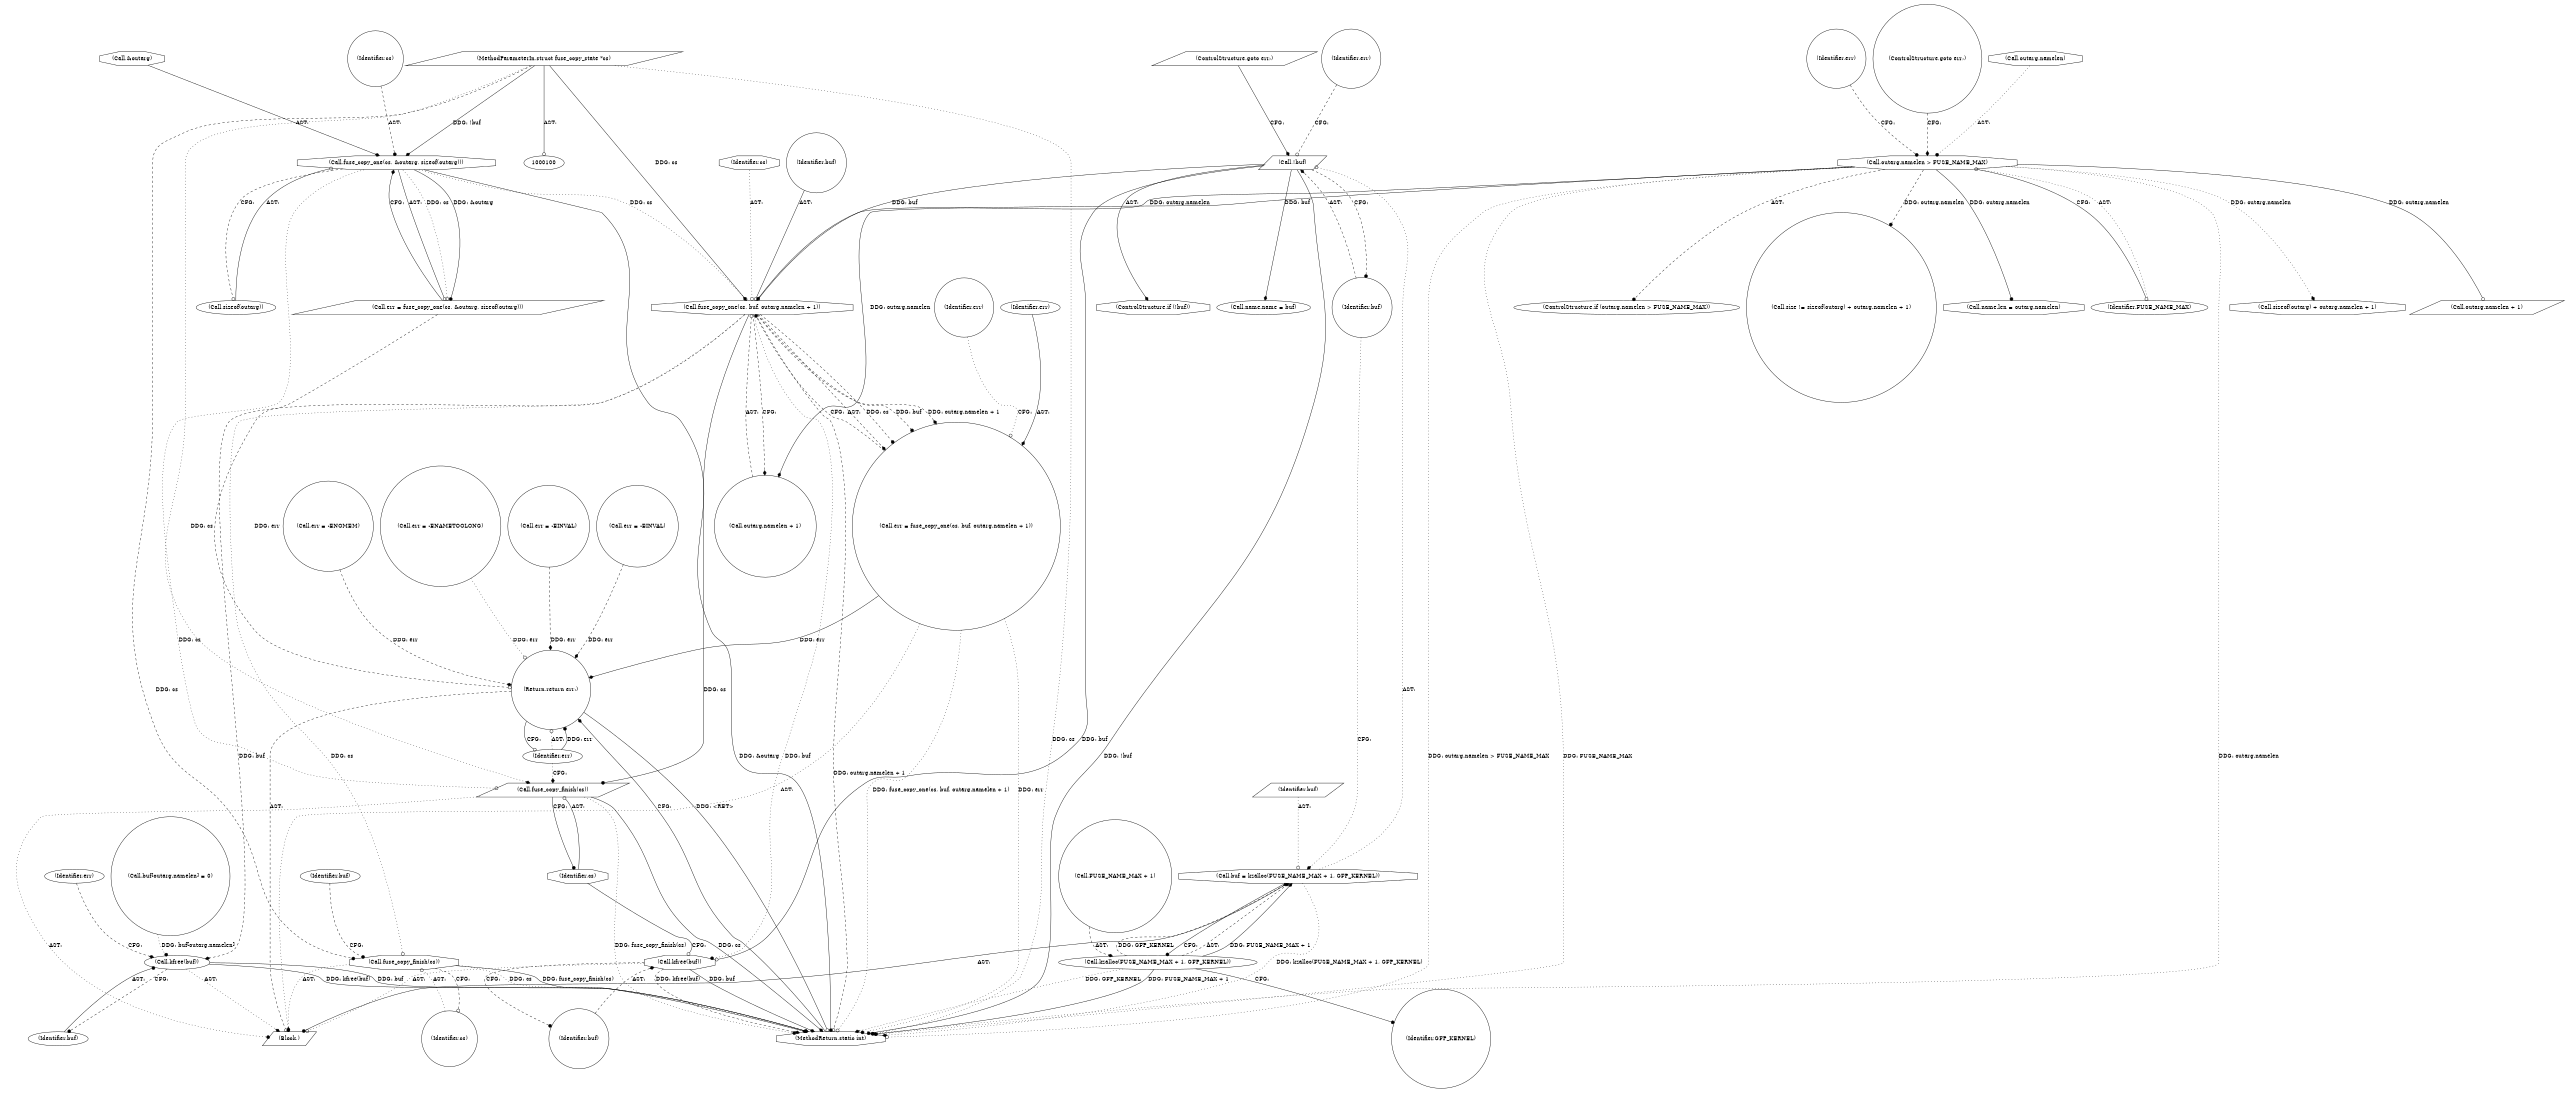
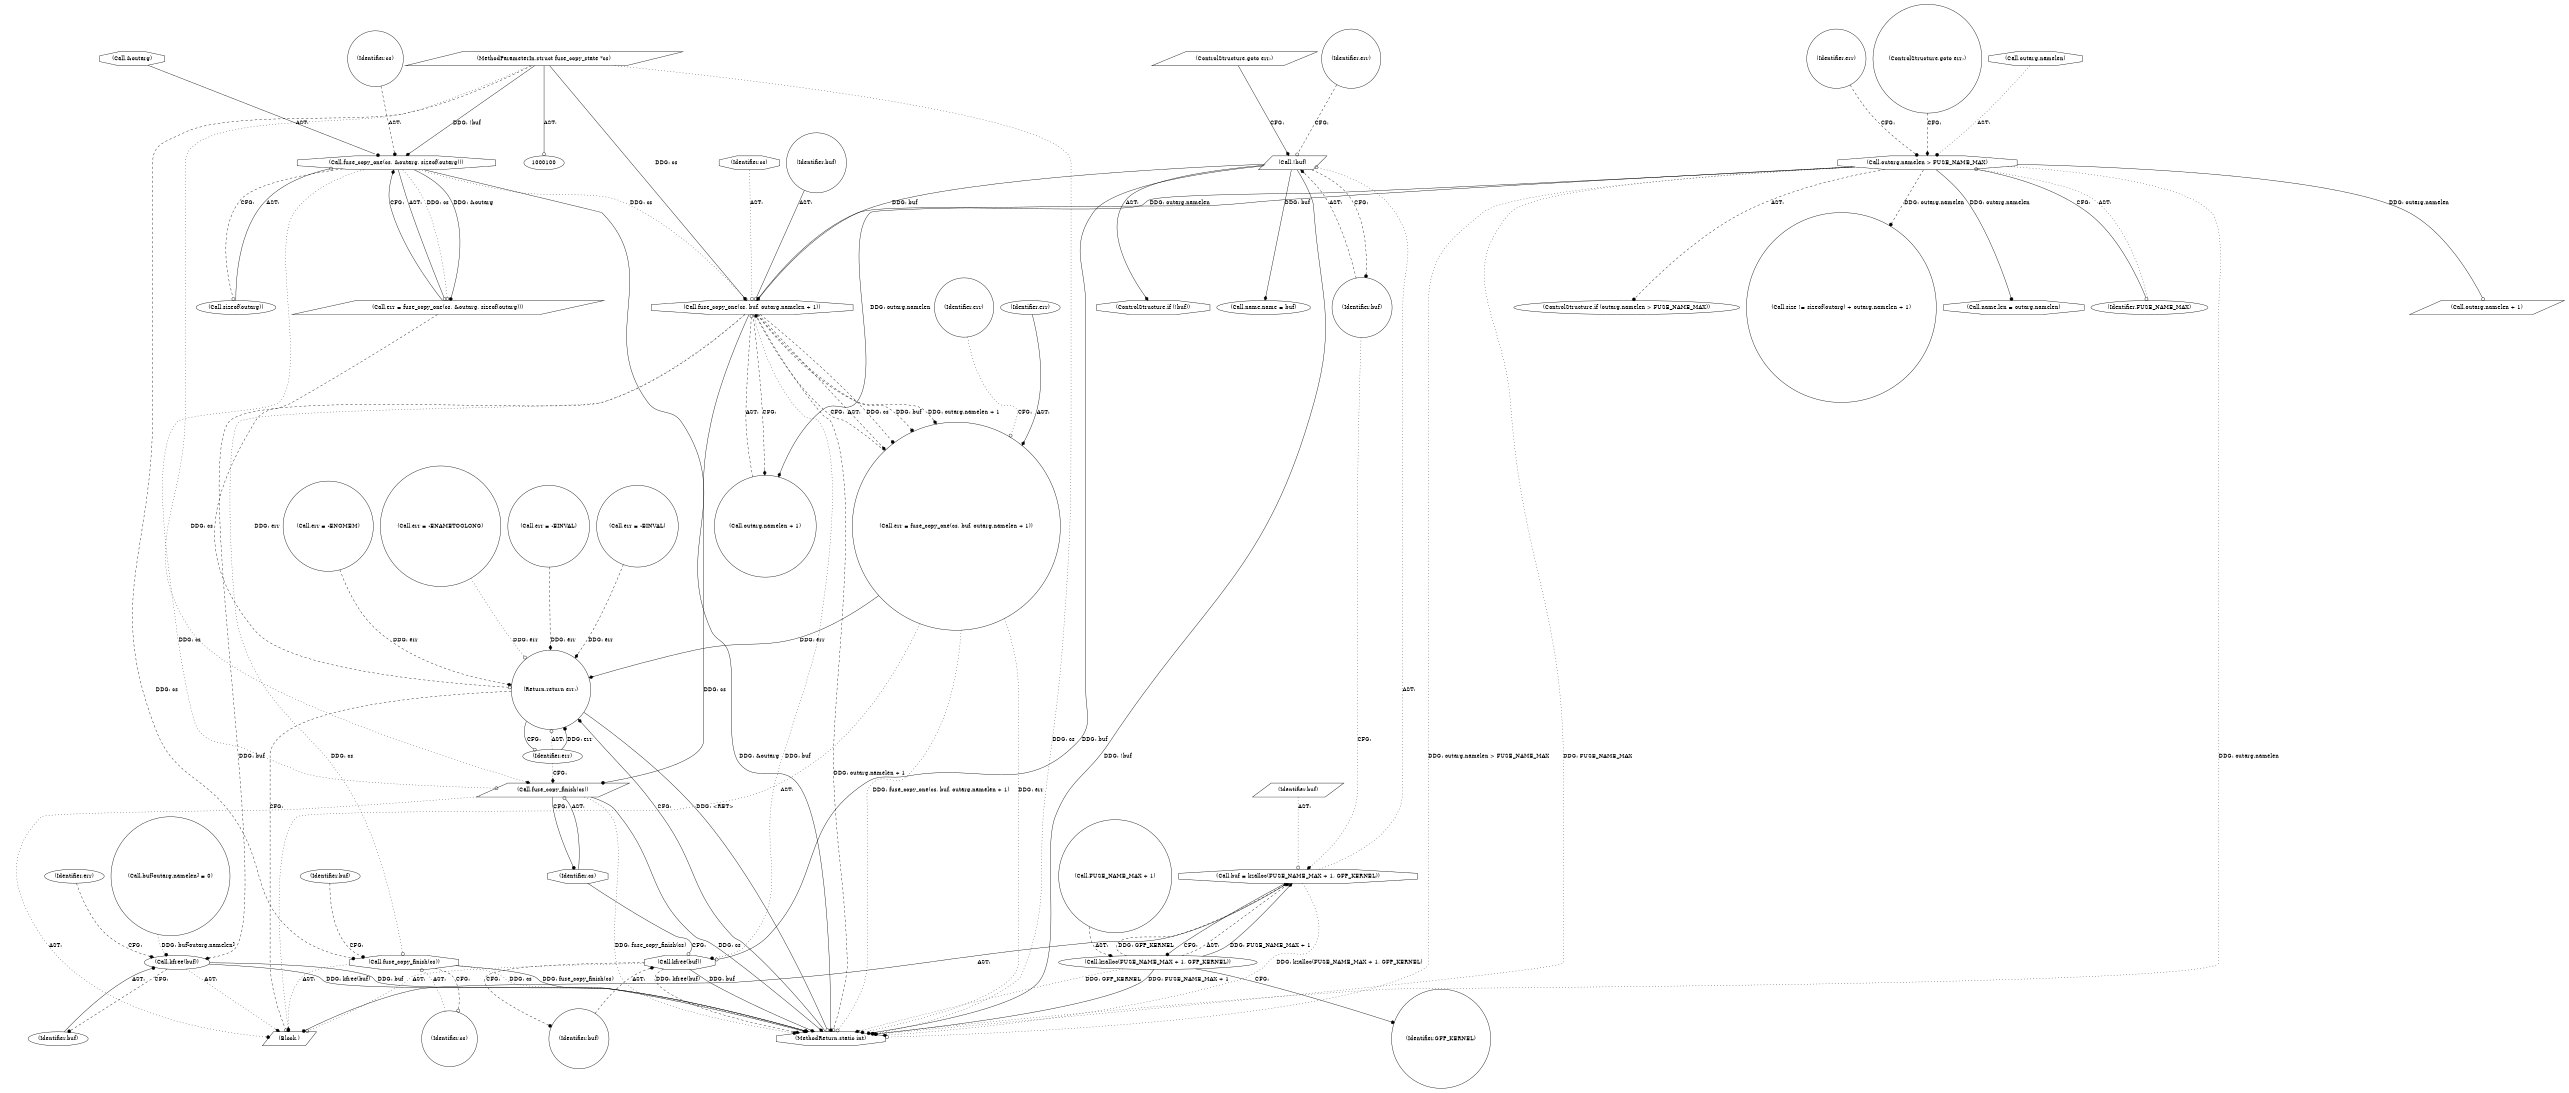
edge "(Call,&outarg)" -> "(Call,fuse_copy_one(cs, &outarg, sizeof(outarg)))": arrowhead diamond -> dot
node "(Call,sizeof(outarg) + outarg.namelen + 1)": removed
edge "(Return,return err;)" -> "(Block,)": label "AST: " -> "CFG: "
